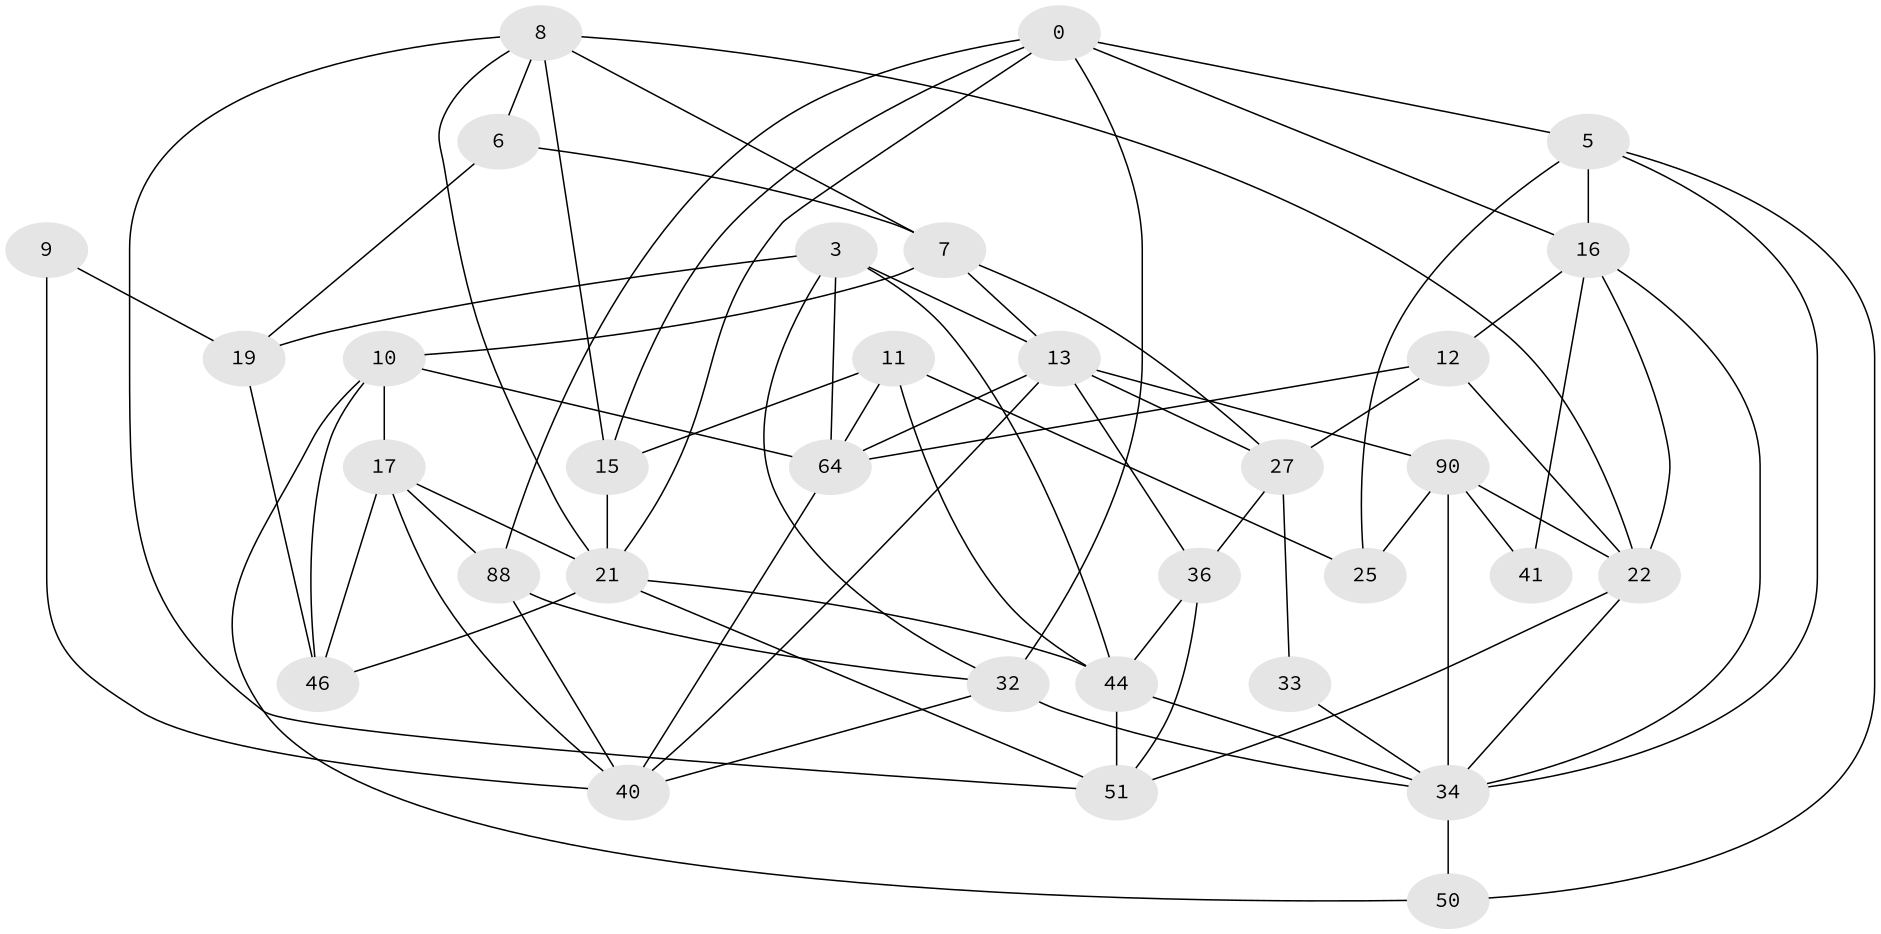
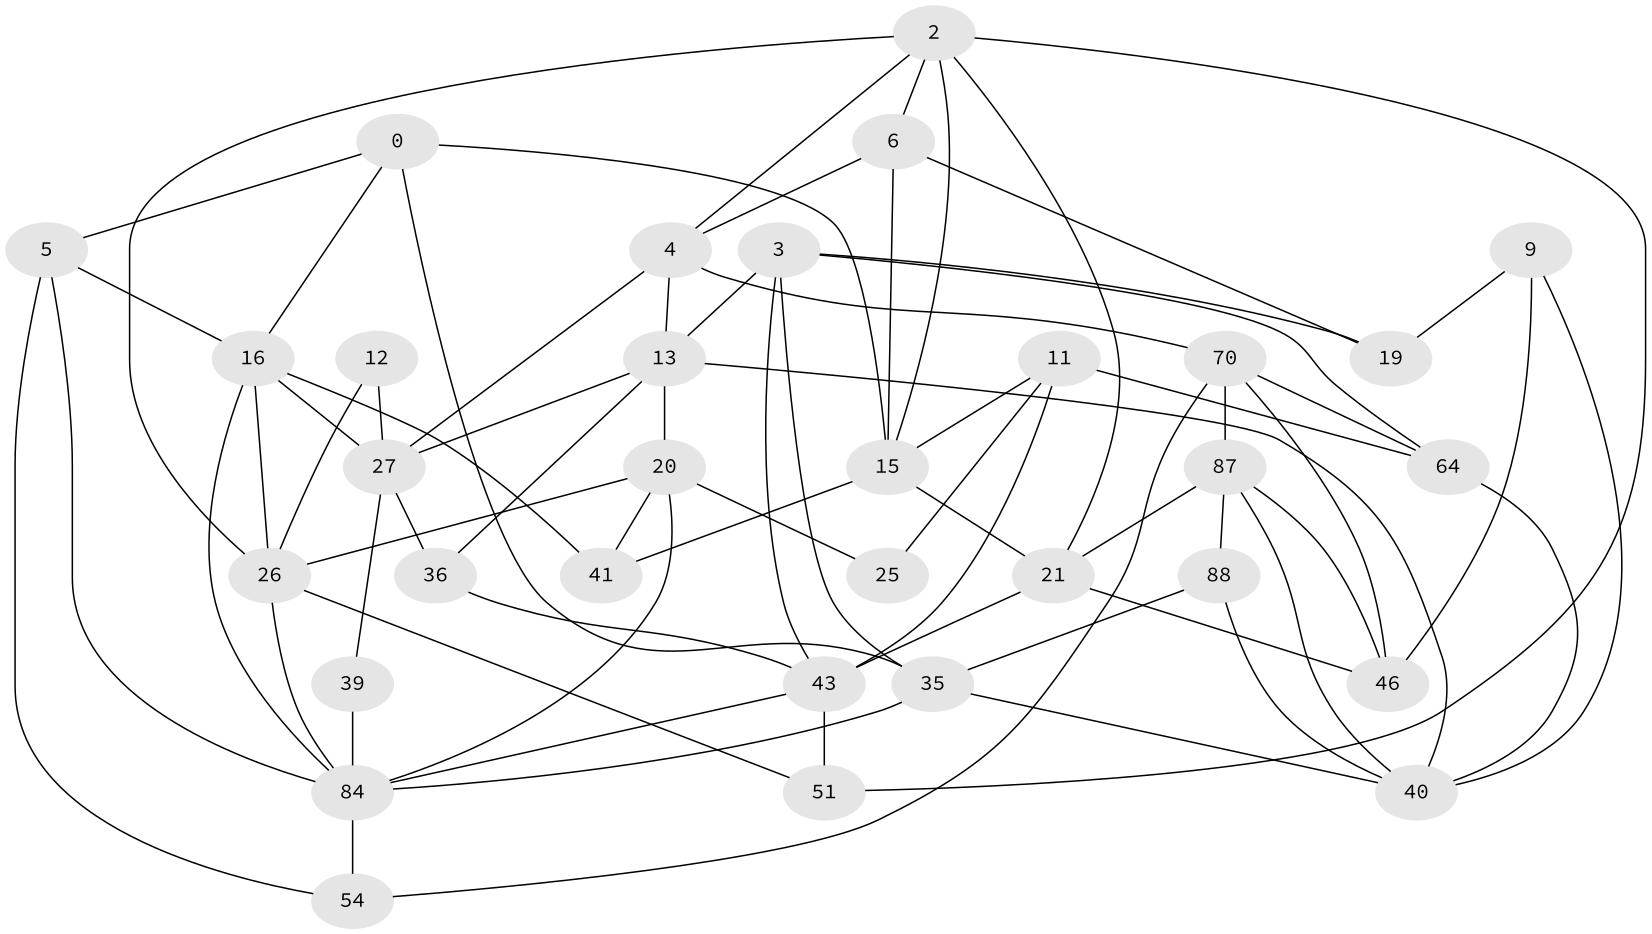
node "8": label "8" -> "2"
edge "0" -- "88": removed
edge "0" -- "21": removed
node "7": label "7" -> "4"
edge "6" -- "15": added
edge "16" -- "12": now "16" -- "27"
edge "5" -- "25": removed
node "10": label "10" -> "70"
edge "13" -- "64": removed
edge "12" -- "64": removed
node "17": label "17" -> "87"
node "90": label "90" -> "20"
edge "15" -- "41": added
edge "19" -- "46": now "9" -- "46"
node "22": label "22" -> "26"
edge "21" -- "51": removed
node "32": label "32" -> "35"
node "44": label "44" -> "43"
node "33": label "33" -> "39"
edge "36" -- "51": removed
node "34": label "34" -> "84"
node "50": label "50" -> "54"
